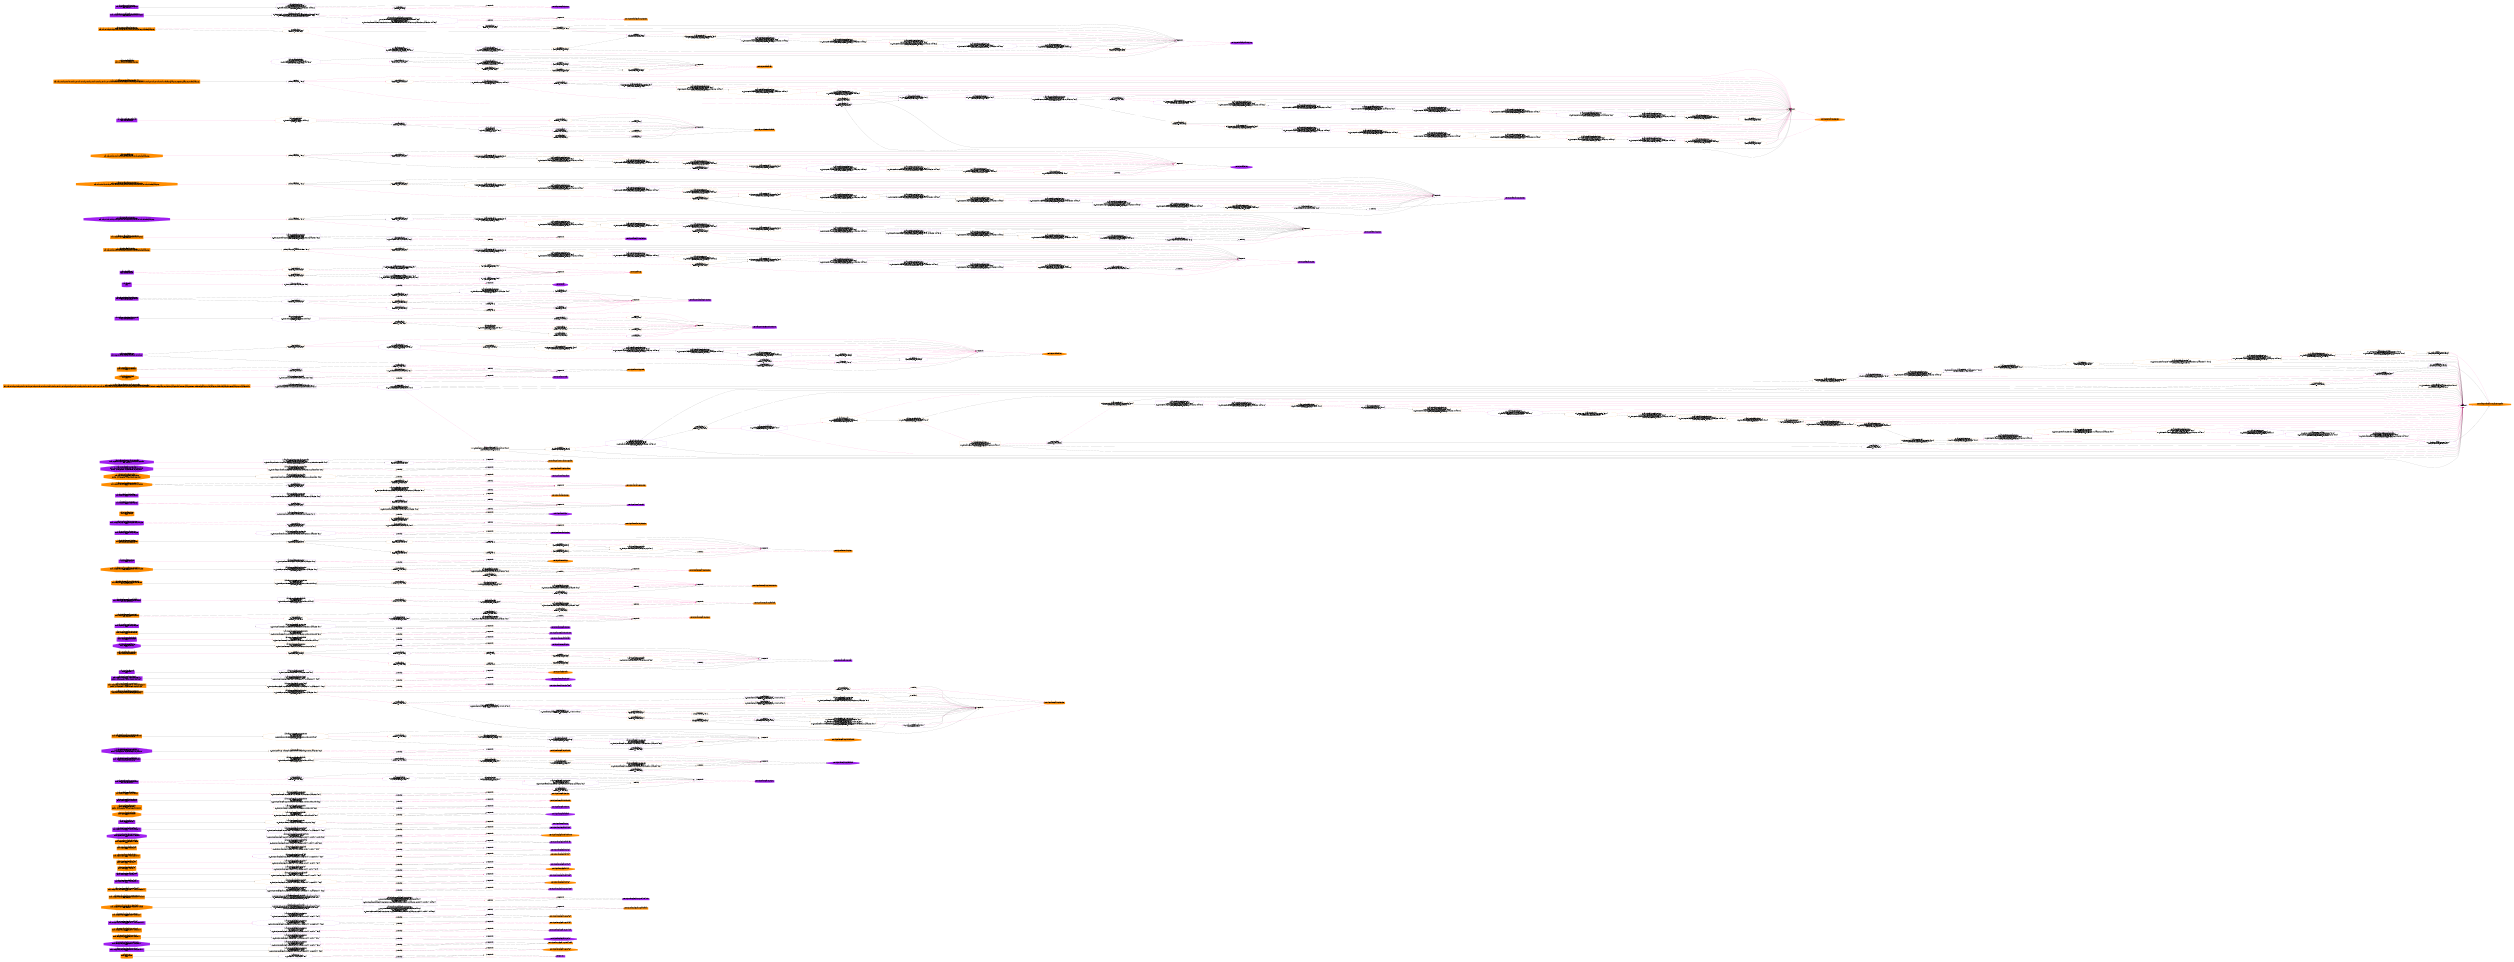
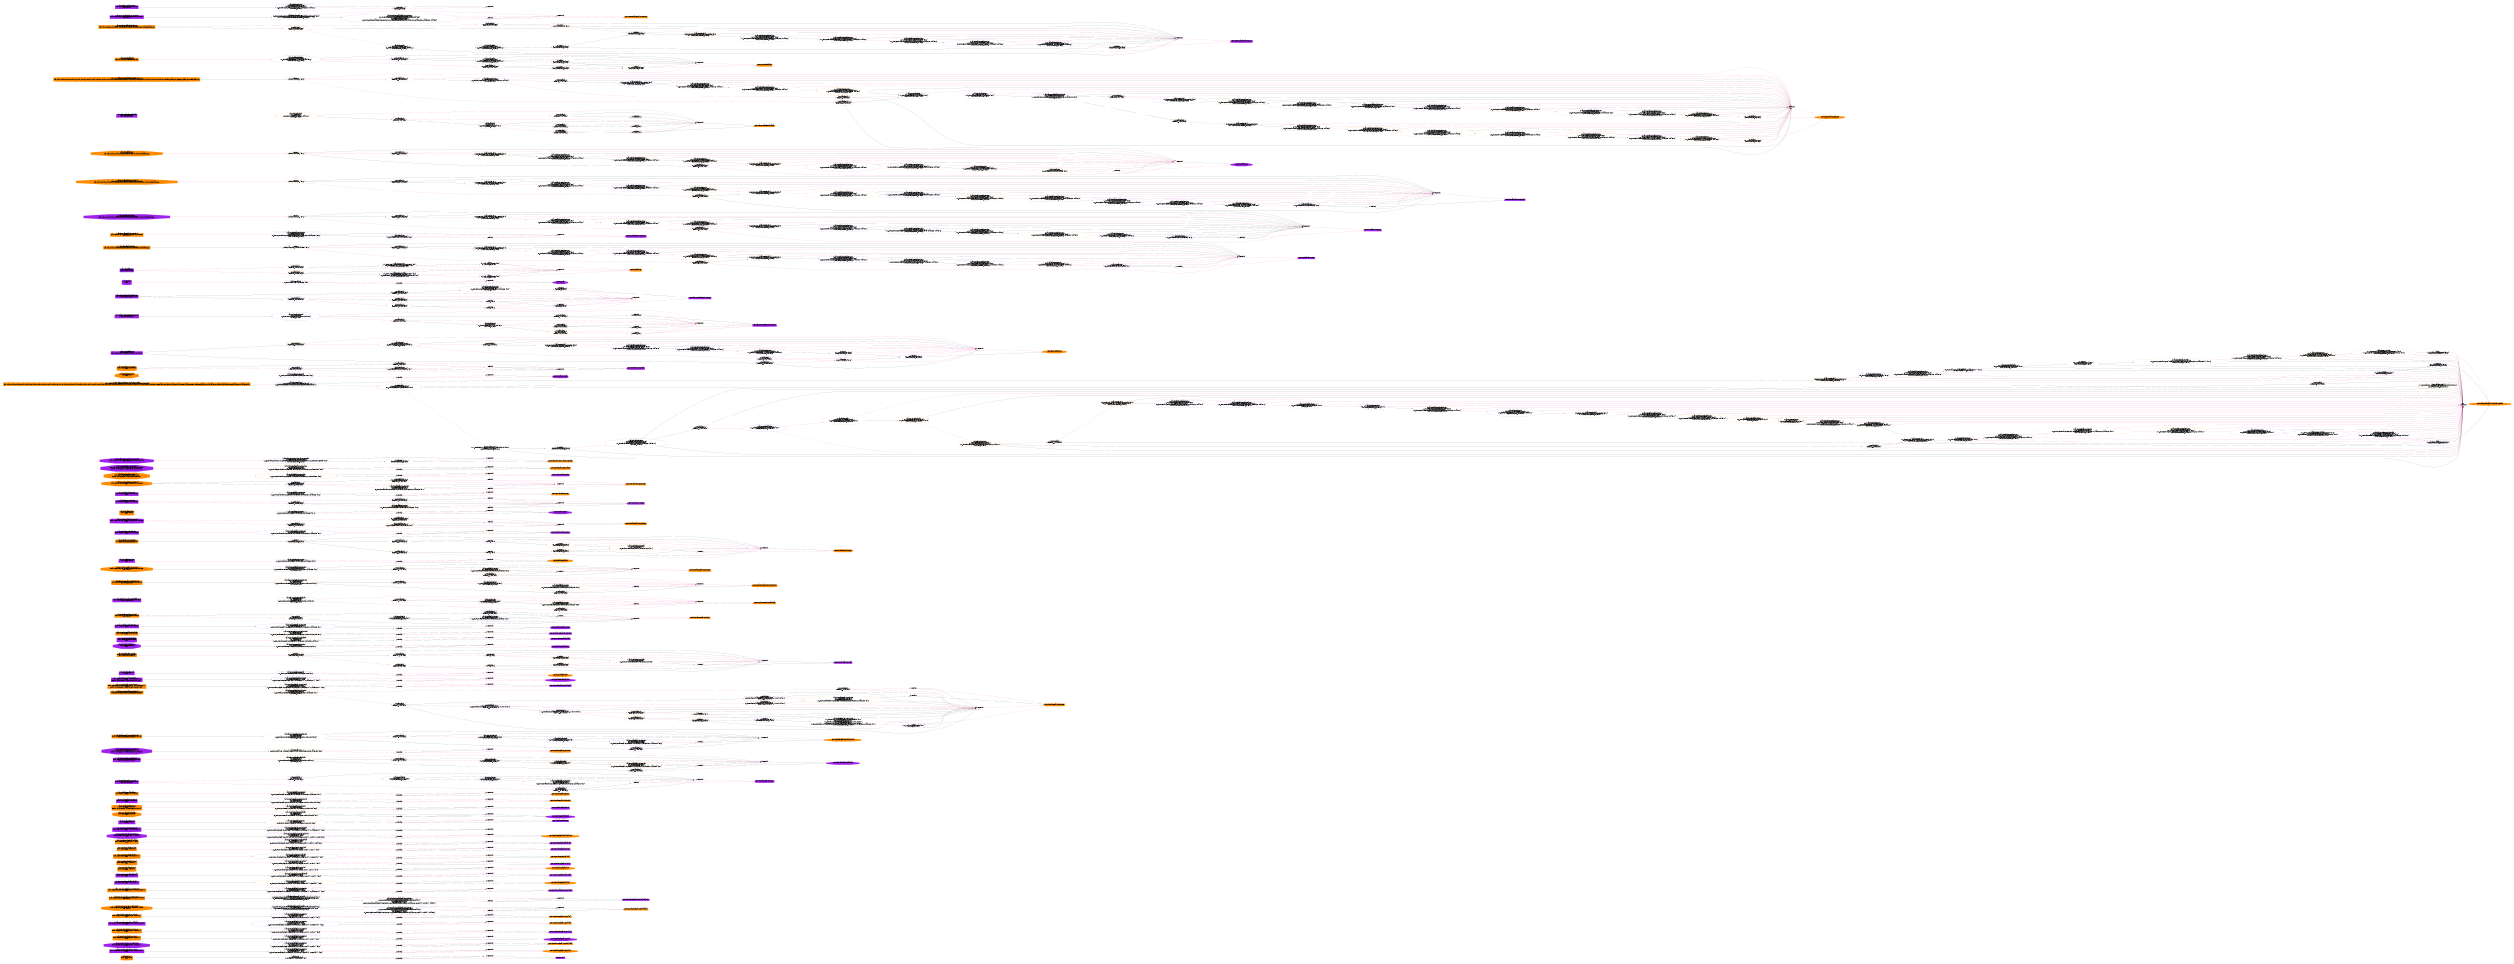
node "2: Exit boolean Assert.isEquals(Object,Object)": removed
node "2: Exit void Assert.assertTrue(String,boolean)": fillcolor darkorange -> purple
node "2: Exit void Assert.assertArrayEquals(Object[],Object[])": removed
